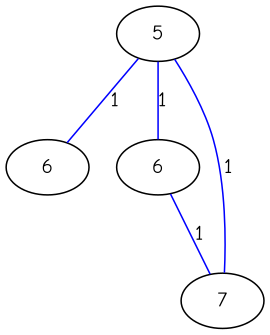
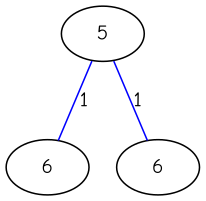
node "7": removed
